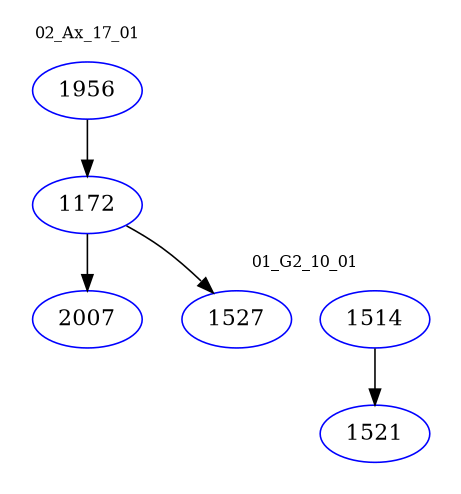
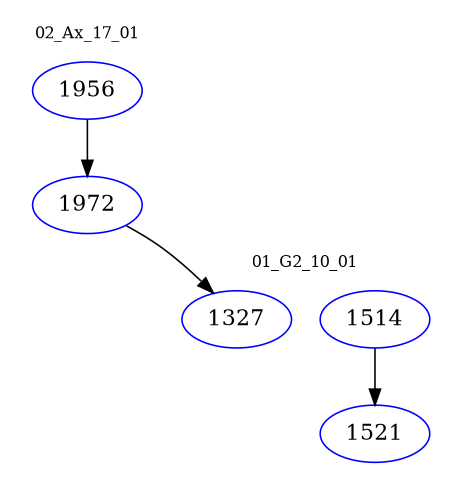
node "1172": label "1172" -> "1972"
node "2007": removed
node "1527": label "1527" -> "1327"
